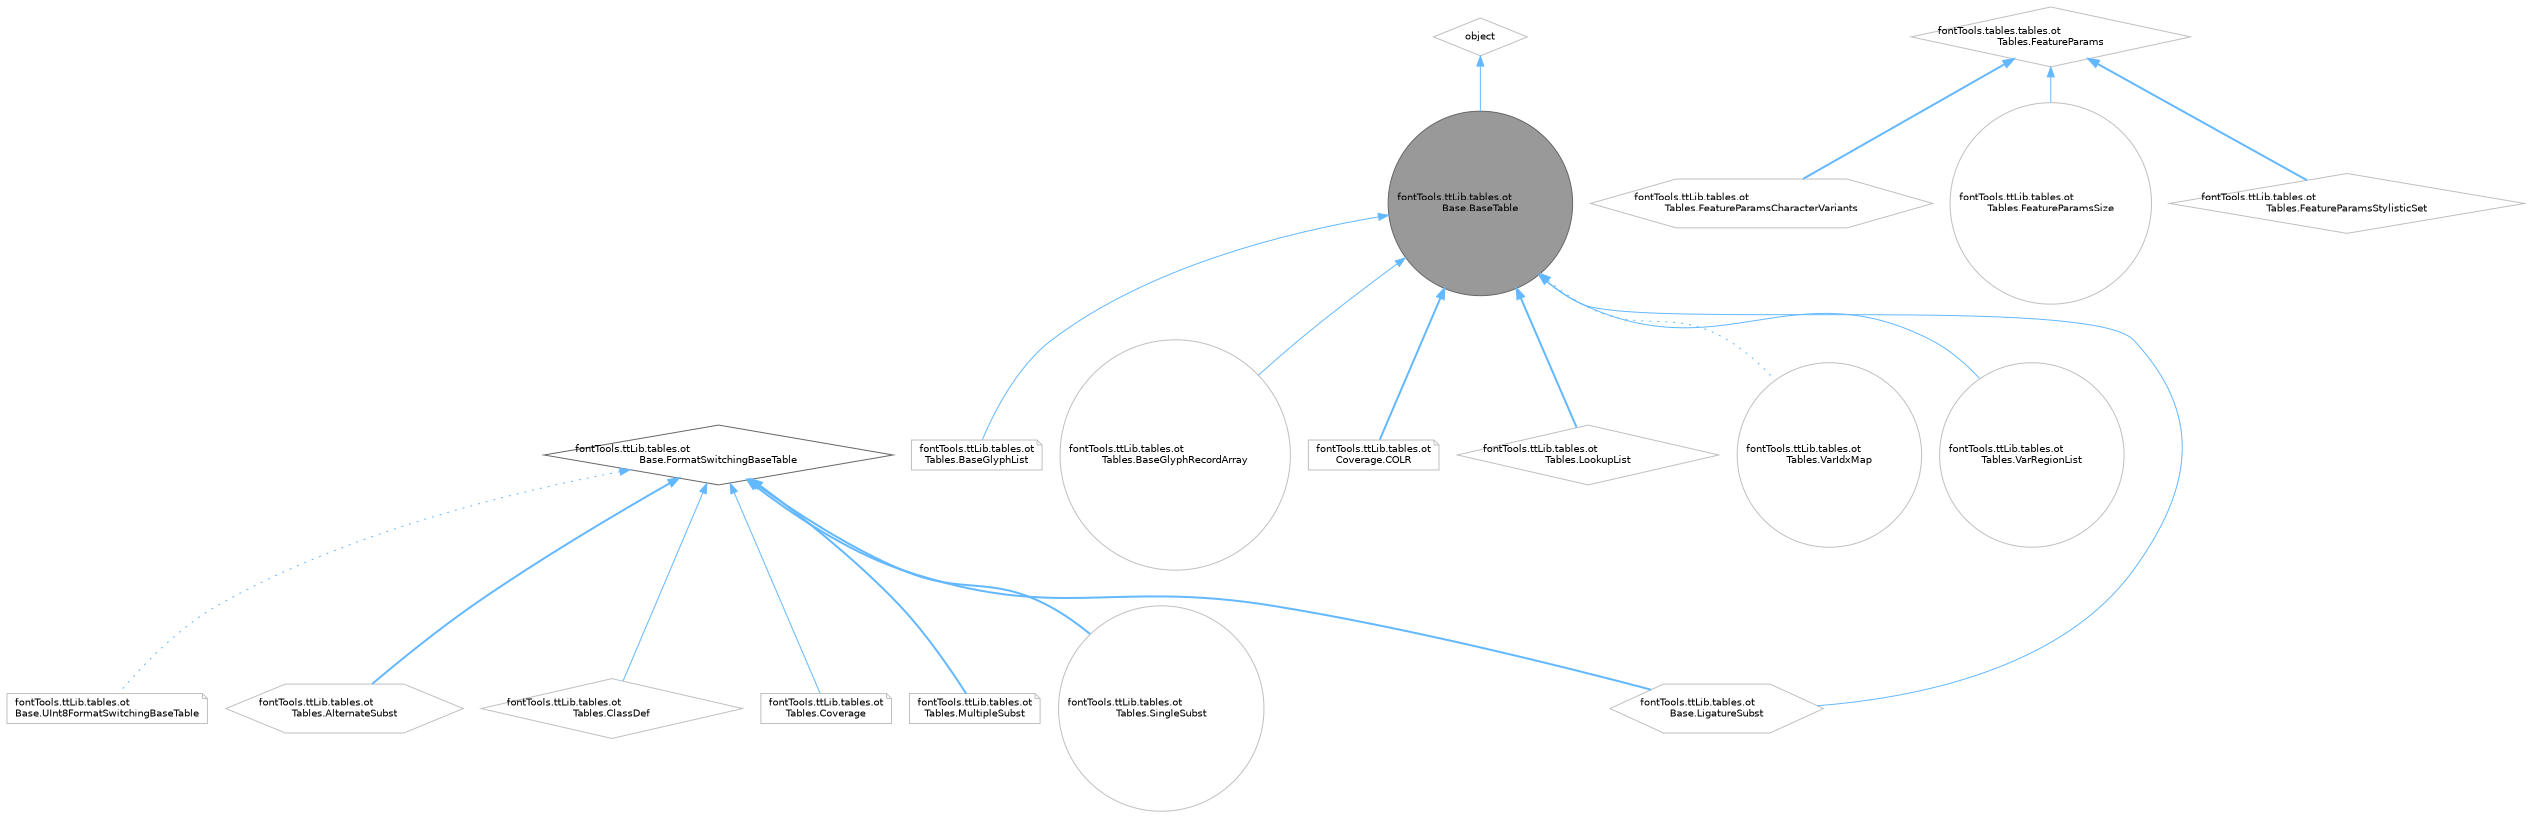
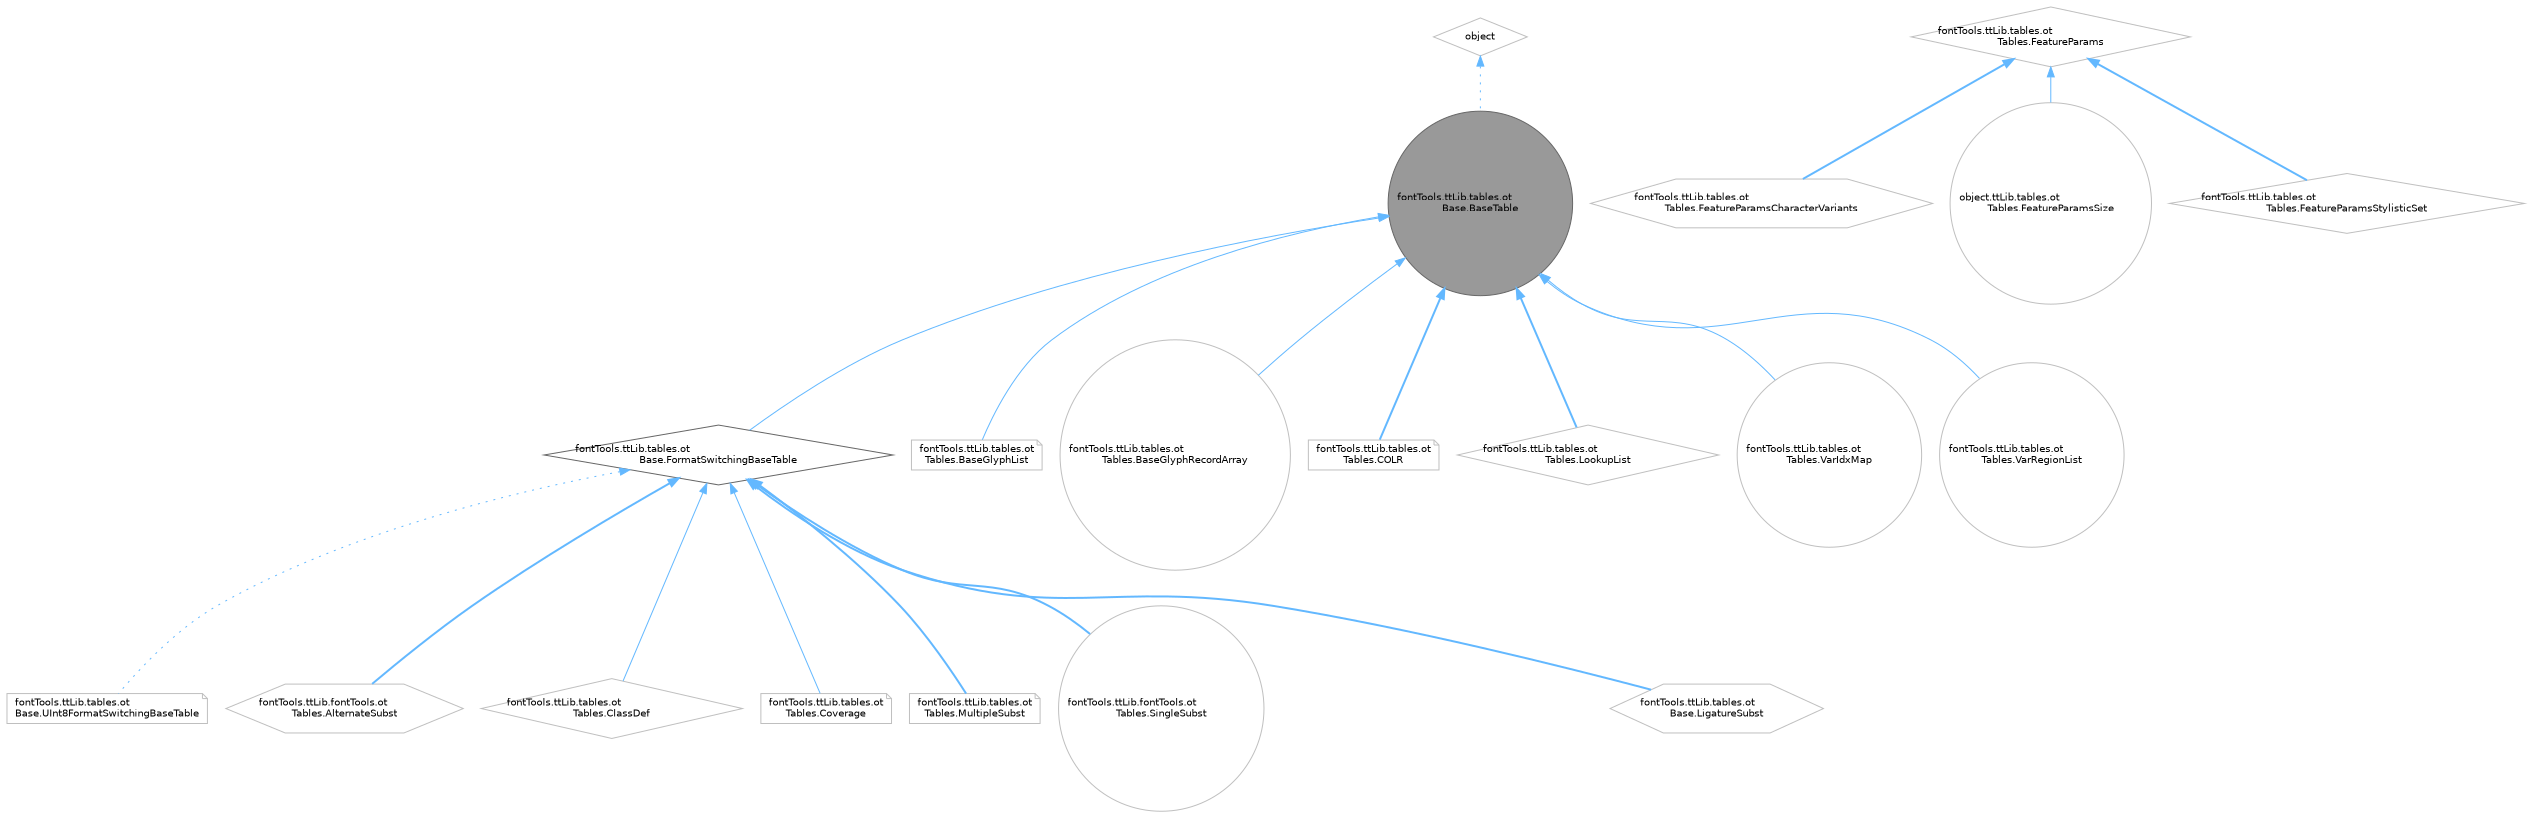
node "fontTools.tables.tables.ot Tables.FeatureParams": label "fontTools.tables.tables.ot Tables.FeatureParams" -> "fontTools.ttLib.tables.ot Tables.FeatureParams"
edge "fontTools.ttLib.tables.ot Base.BaseTable" -> "object": style solid -> dotted
node "fontTools.ttLib.tables.ot Tables.FeatureParamsSize": label "fontTools.ttLib.tables.ot Tables.FeatureParamsSize" -> "object.ttLib.tables.ot Tables.FeatureParamsSize"
edge "fontTools.ttLib.tables.ot Tables.VarIdxMap" -> "fontTools.ttLib.tables.ot Base.BaseTable": style dotted -> solid
edge "fontTools.ttLib.tables.ot Base.LigatureSubst" -> "fontTools.ttLib.tables.ot Base.BaseTable": now "fontTools.ttLib.tables.ot Base.FormatSwitchingBaseTable" -> "fontTools.ttLib.tables.ot Base.BaseTable"
node "fontTools.ttLib.tables.ot Coverage.COLR": label "fontTools.ttLib.tables.ot Coverage.COLR" -> "fontTools.ttLib.tables.ot Tables.COLR"
node "fontTools.ttLib.tables.ot Tables.AlternateSubst": label "fontTools.ttLib.tables.ot Tables.AlternateSubst" -> "fontTools.ttLib.fontTools.ot Tables.AlternateSubst"
node "fontTools.ttLib.tables.ot Tables.SingleSubst": label "fontTools.ttLib.tables.ot Tables.SingleSubst" -> "fontTools.ttLib.fontTools.ot Tables.SingleSubst"
